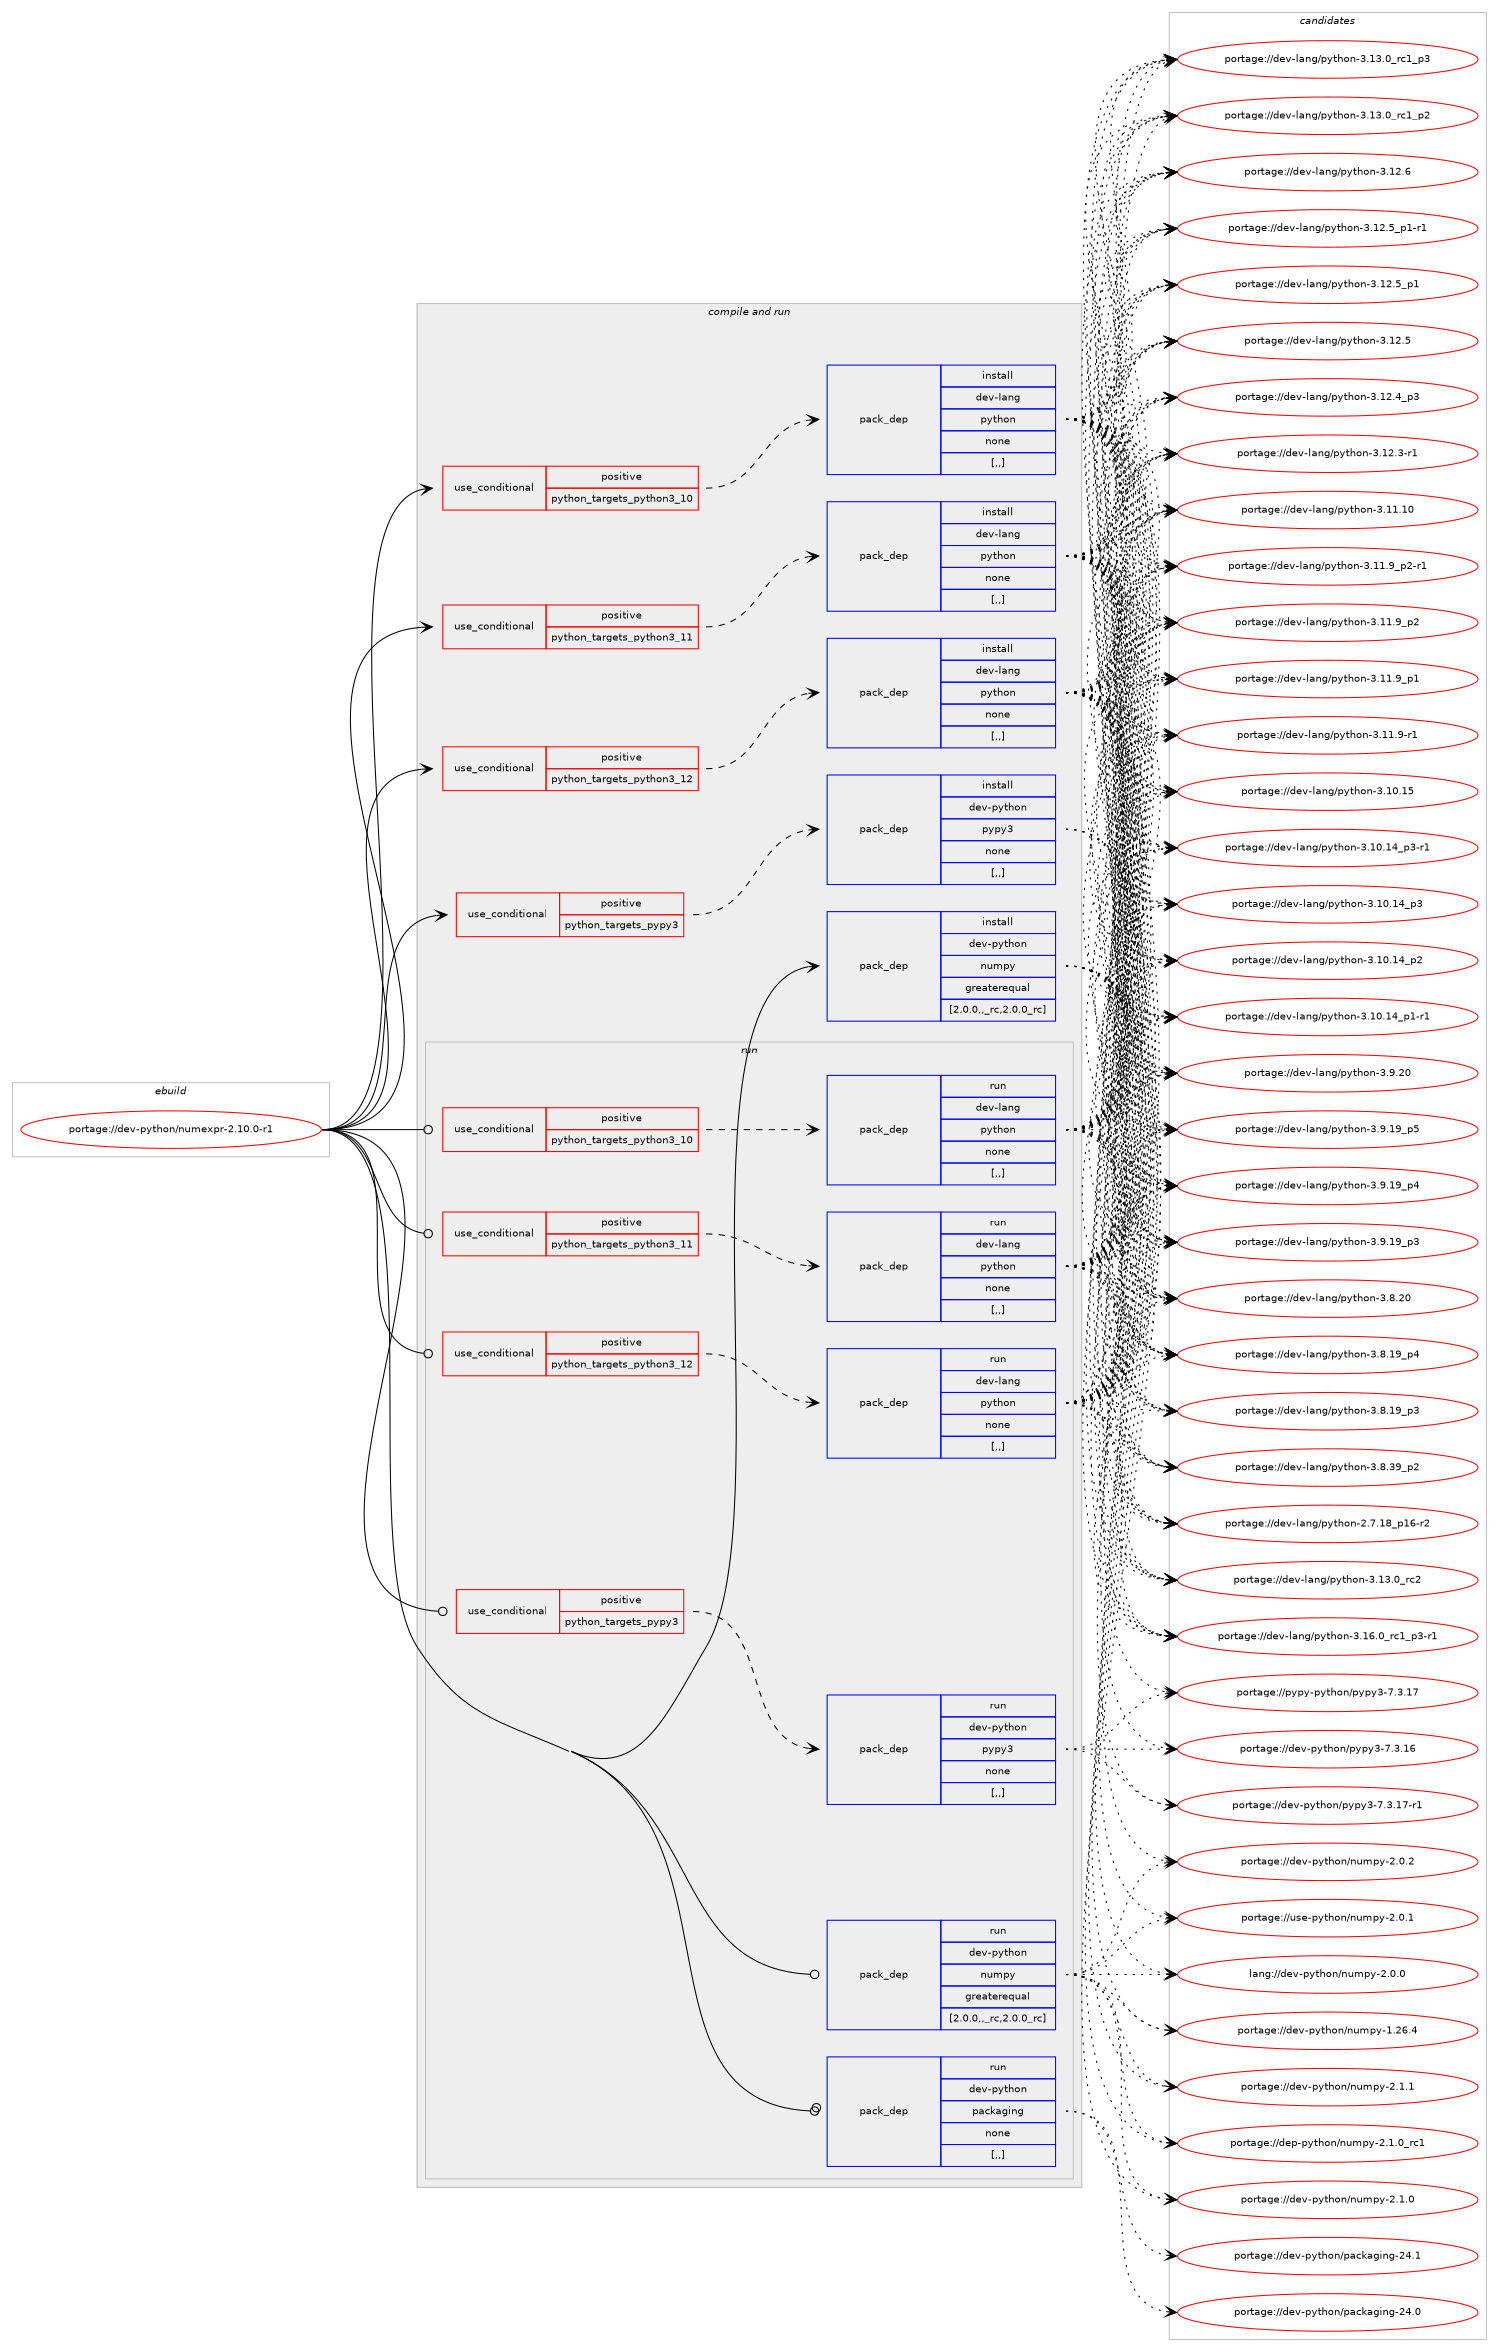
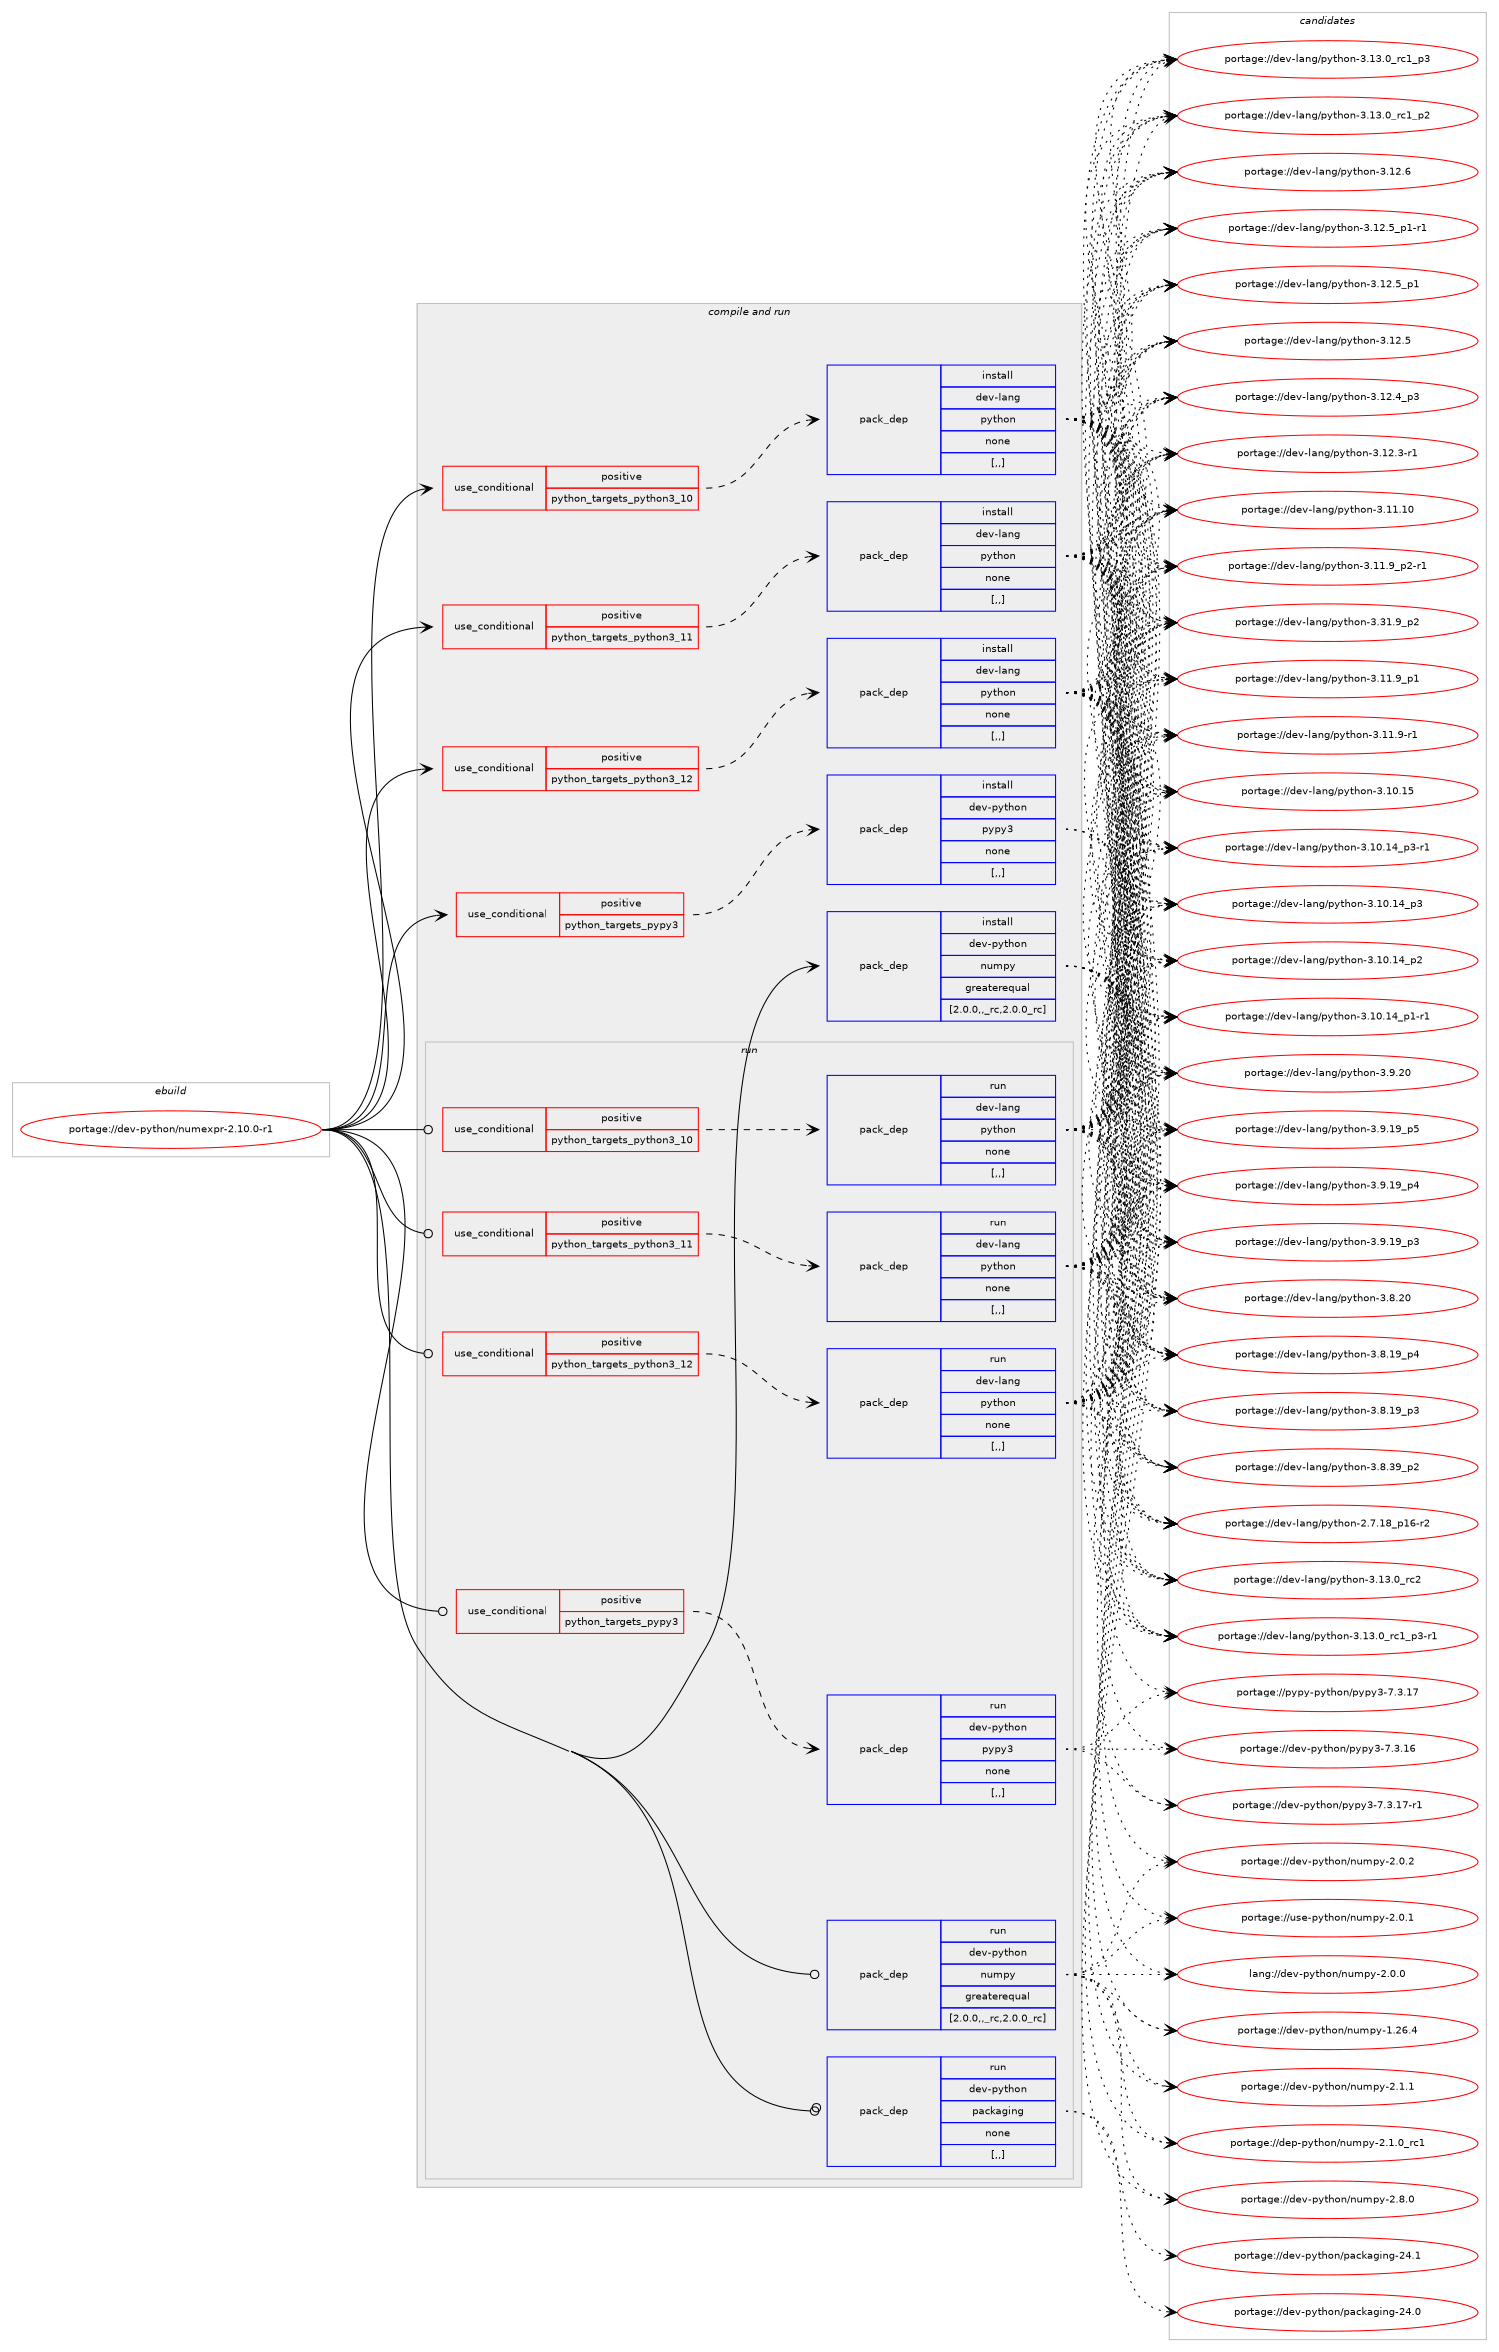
node "portage://dev-lang/python-3.11.9_p2": label "portage://dev-lang/python-3.11.9_p2" -> "portage://dev-lang/python-3.31.9_p2"
node "portage://dev-lang/python-3.16.0_rc1_p3-r1": label "portage://dev-lang/python-3.16.0_rc1_p3-r1" -> "portage://dev-lang/python-3.13.0_rc1_p3-r1"
node "portage://dev-python/numpy-2.1.0": label "portage://dev-python/numpy-2.1.0" -> "portage://dev-python/numpy-2.8.0"
